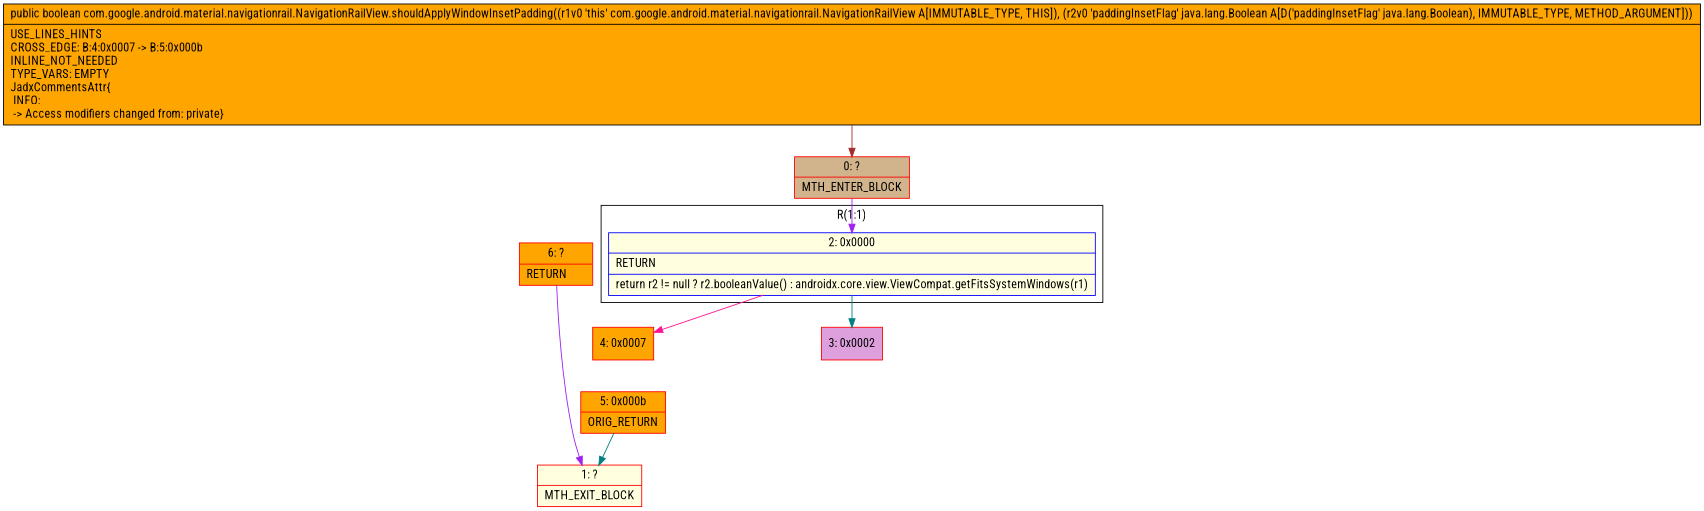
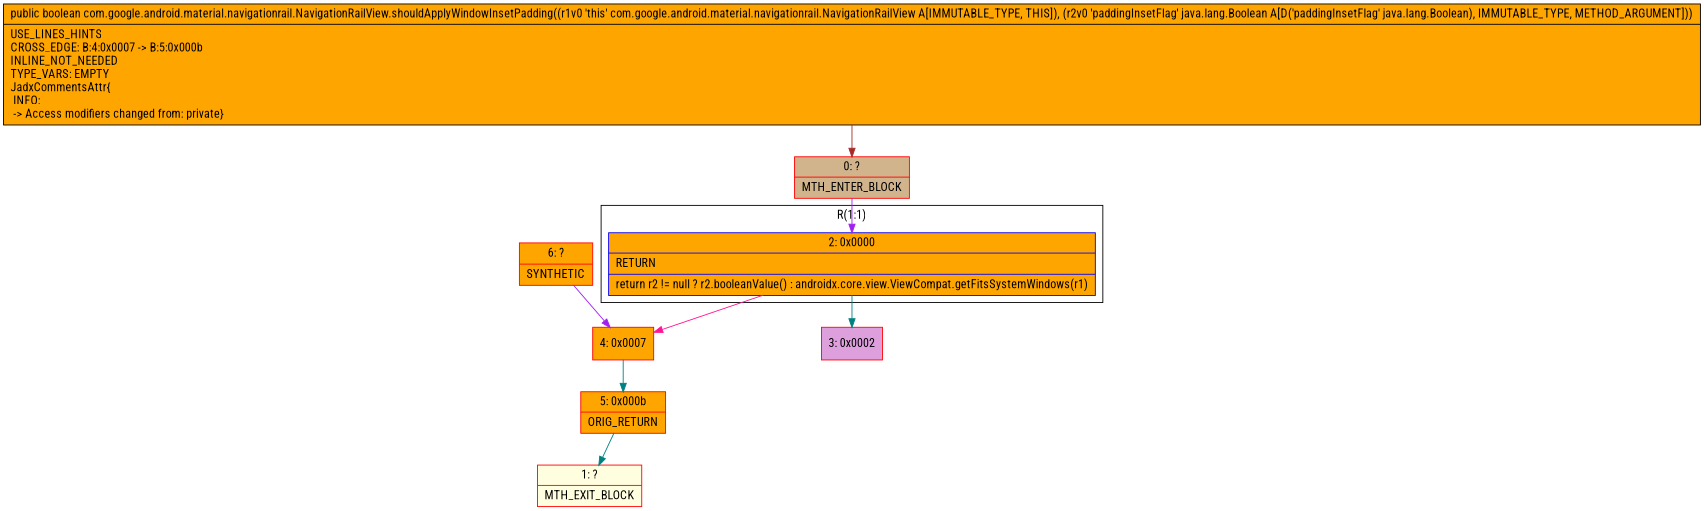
node "2: 0x0000": fillcolor lightyellow -> orange
node "6: ?": text "RETURN" -> "SYNTHETIC"
edge "6: ?" -> "1: ?": now "6: ?" -> "4: 0x0007"
edge "4: 0x0007" -> "5: 0x000b": added
